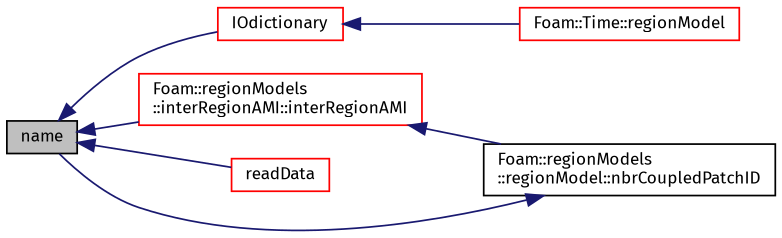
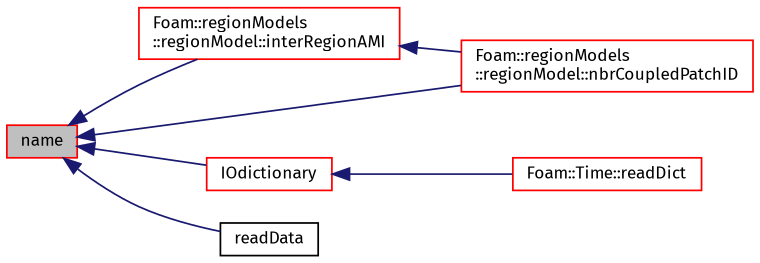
node "Foam::Time::regionModel": label "Foam::Time::regionModel" -> "Foam::Time::readDict"
node "Foam::regionModels ::interRegionAMI::interRegionAMI": label "Foam::regionModels ::interRegionAMI::interRegionAMI" -> "Foam::regionModels ::regionModel::interRegionAMI"
node "name": color black -> red
node "Foam::regionModels ::regionModel::nbrCoupledPatchID": color black -> red
node "readData": color red -> black
edge "name" -> "Foam::regionModels ::regionModel::nbrCoupledPatchID": reversed
